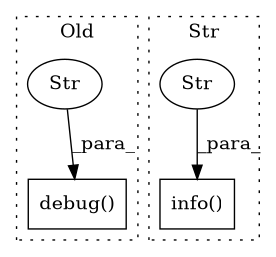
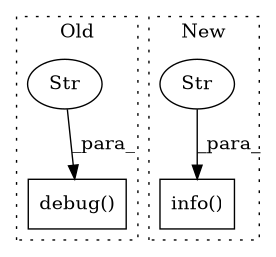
cluster "Str": label "Str" -> "New"
